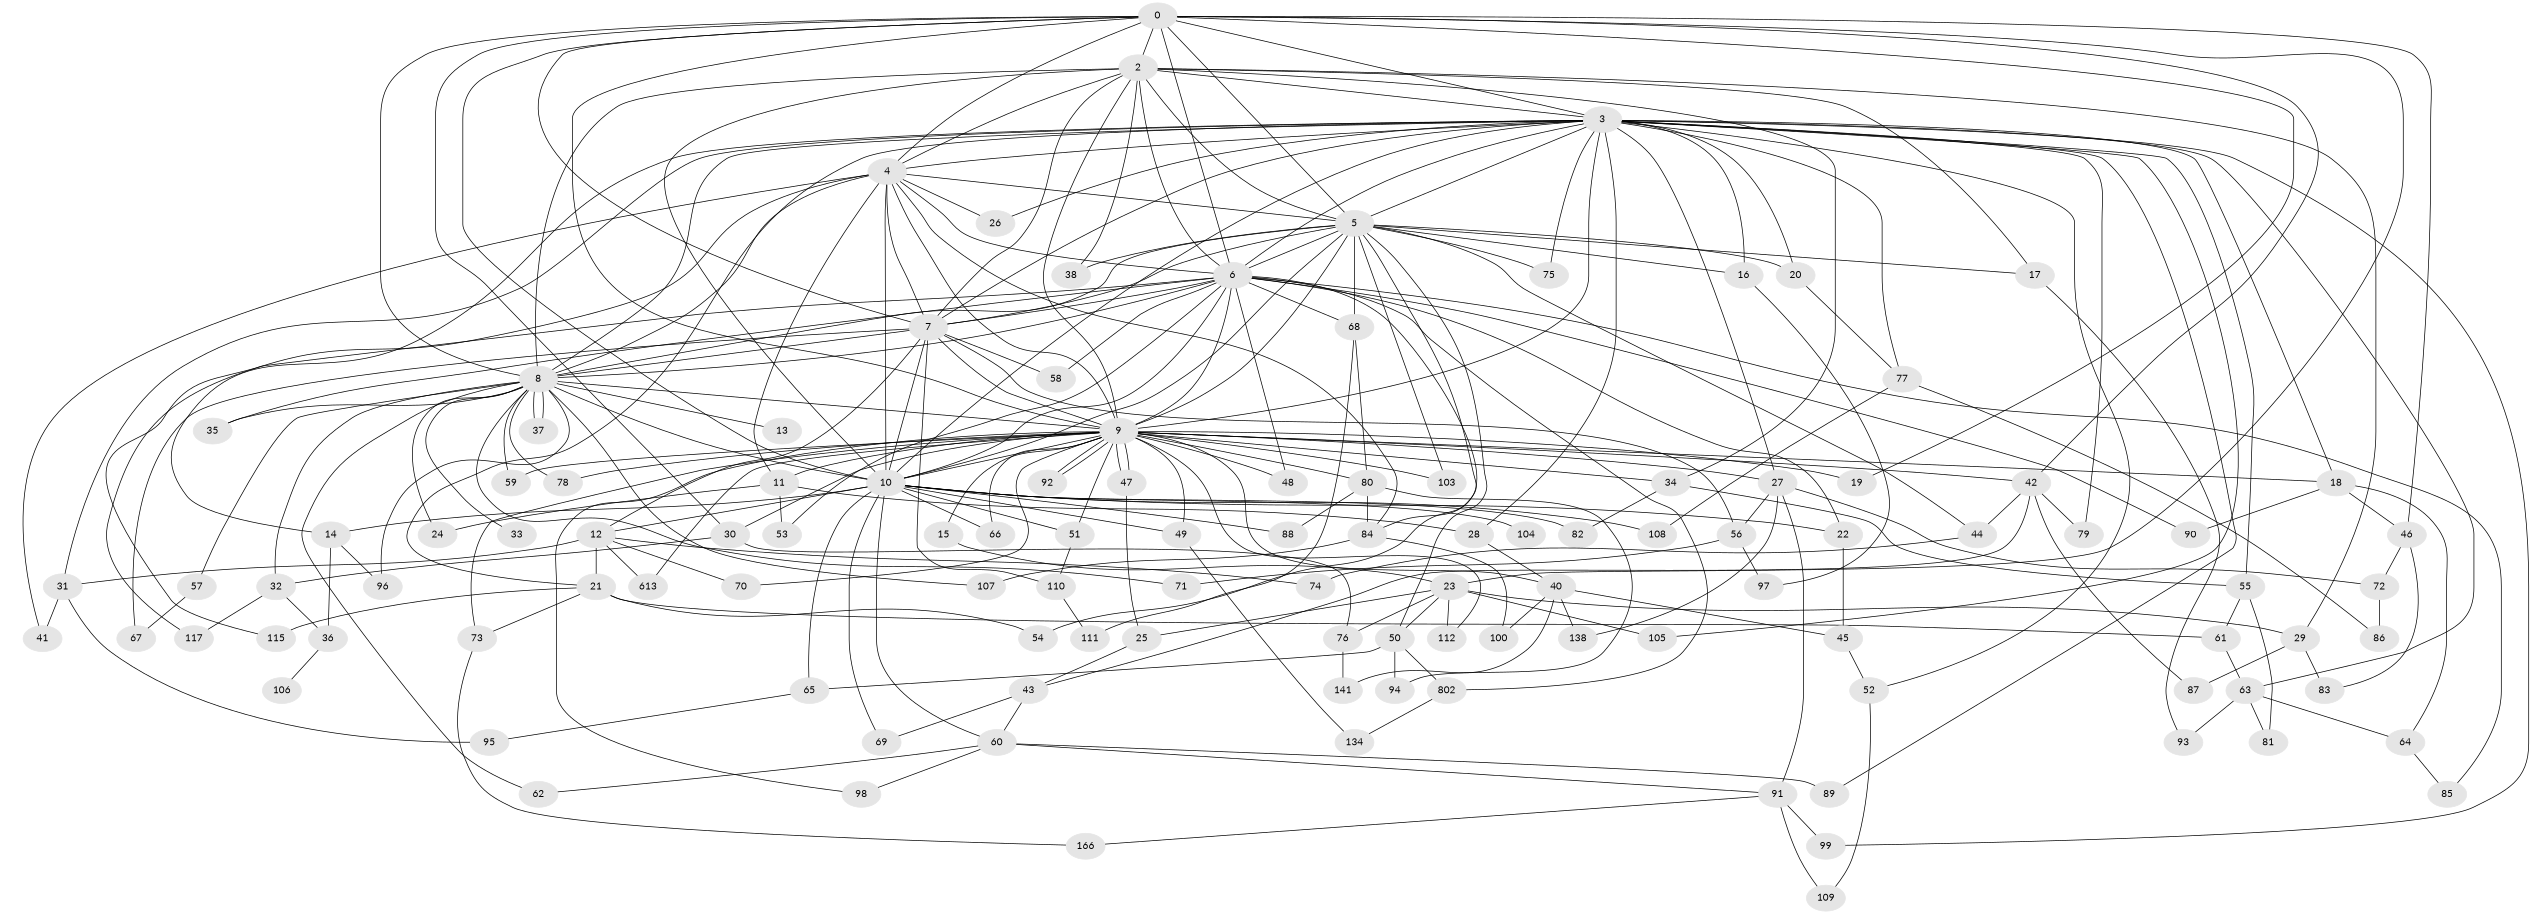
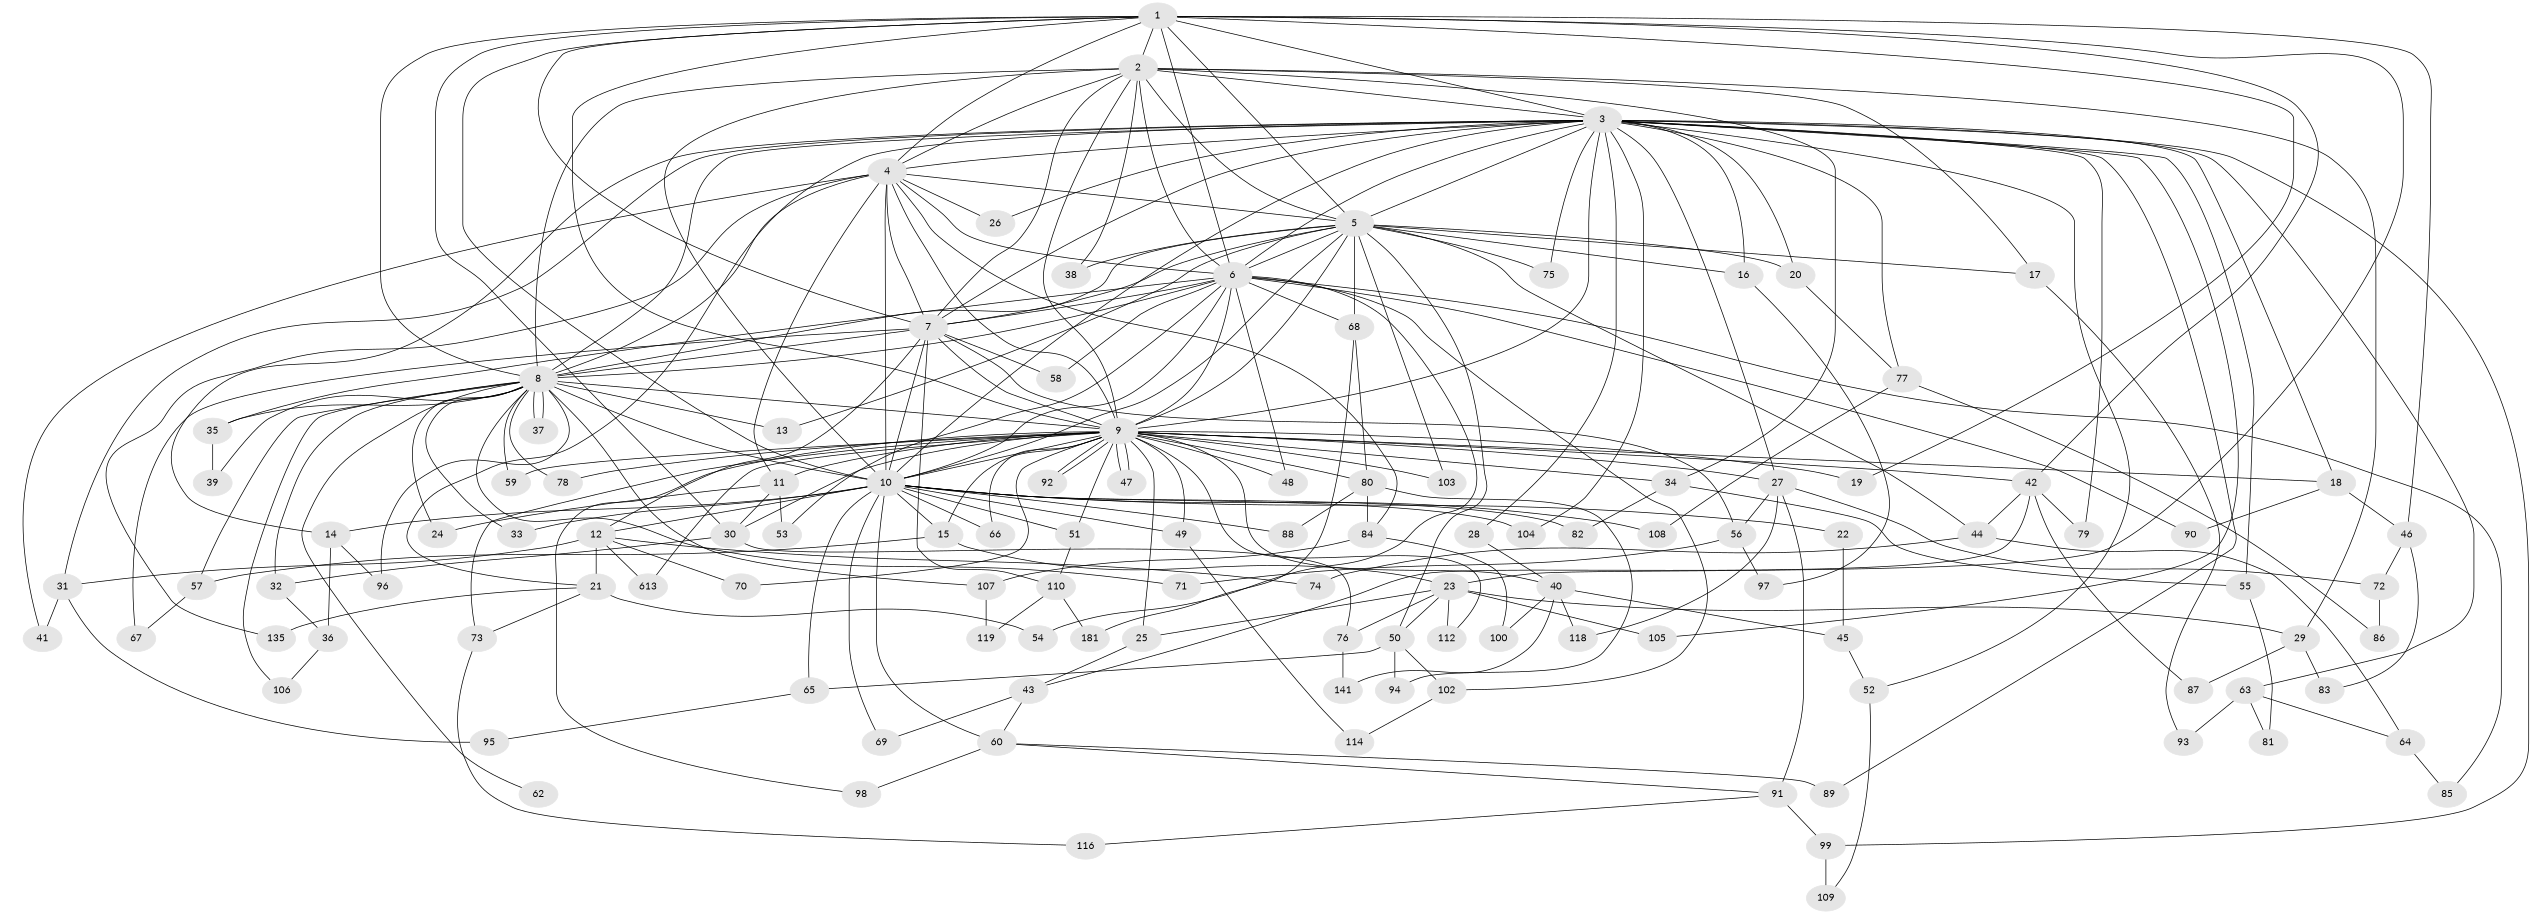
node "0": label "0" -> "1"
edge "3" -- "104": added
edge "6" -- "22": removed
edge "5" -- "84": now "5" -- "13"
edge "8" -- "106": added
node "39": added
edge "10" -- "15": added
edge "11" -- "28": now "11" -- "30"
edge "10" -- "33": added
edge "15" -- "57": added
edge "47" -- "25": now "9" -- "25"
edge "18" -- "64": now "44" -- "64"
node "117": removed
node "115": label "115" -> "135"
node "119": added
node "111": label "111" -> "181"
node "138": label "138" -> "118"
node "61": removed
node "802": label "802" -> "102"
node "134": label "134" -> "114"
edge "60" -- "62": removed
node "166": label "166" -> "116"
edge "91" -- "109": now "99" -- "109"
